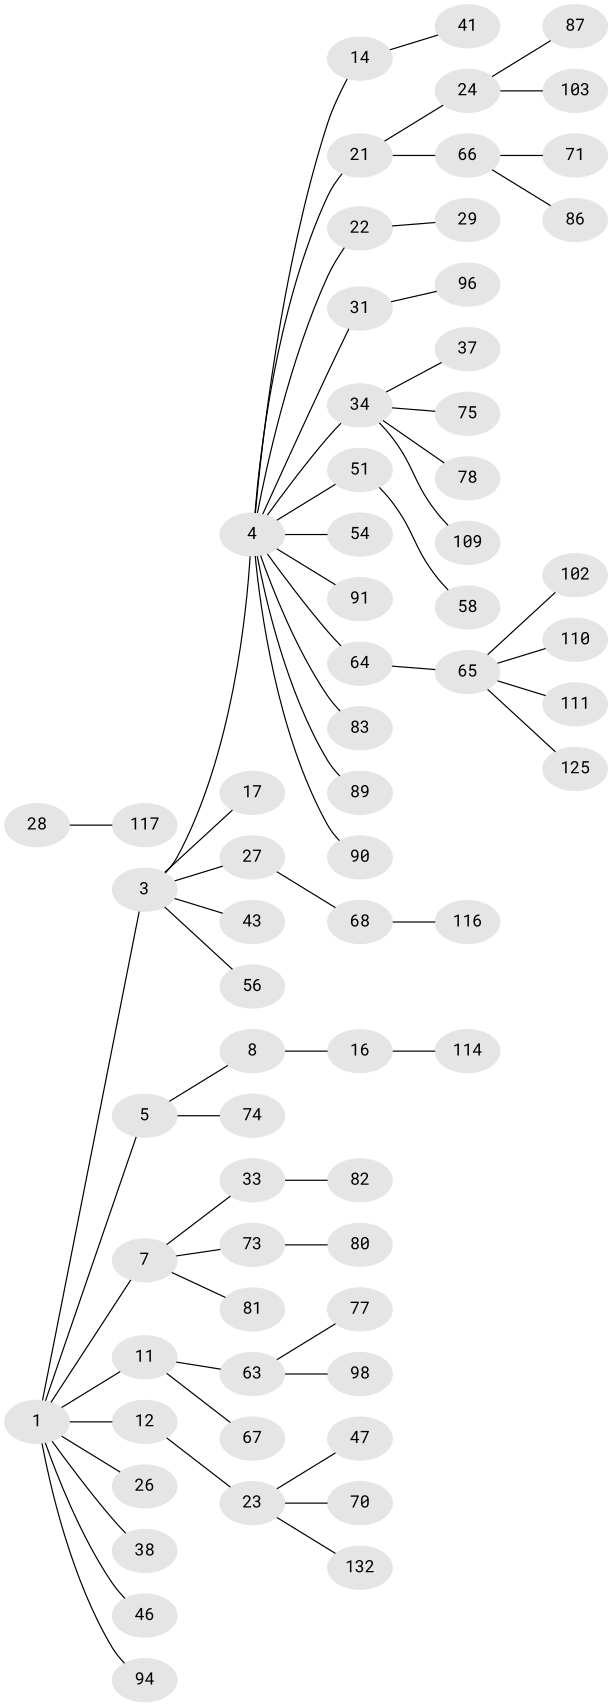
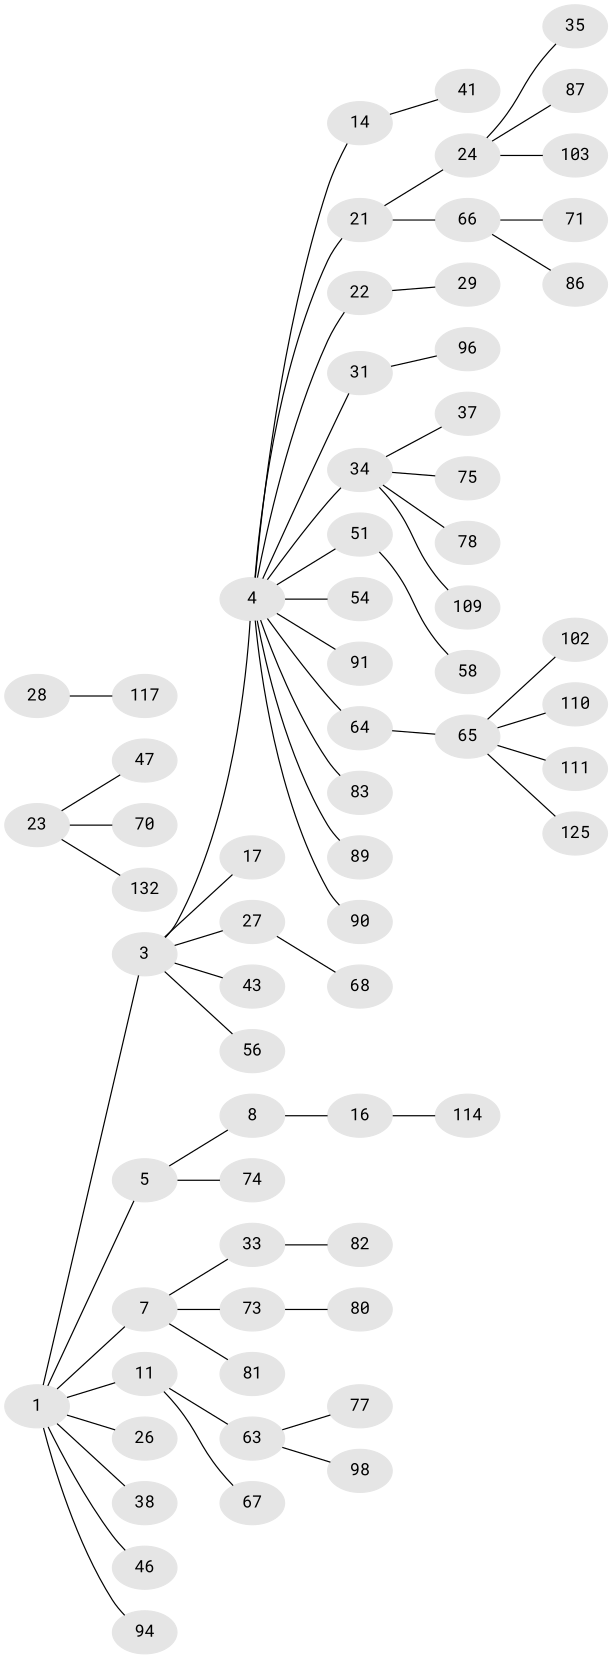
node "35": added
node "116": removed
node "12": removed
